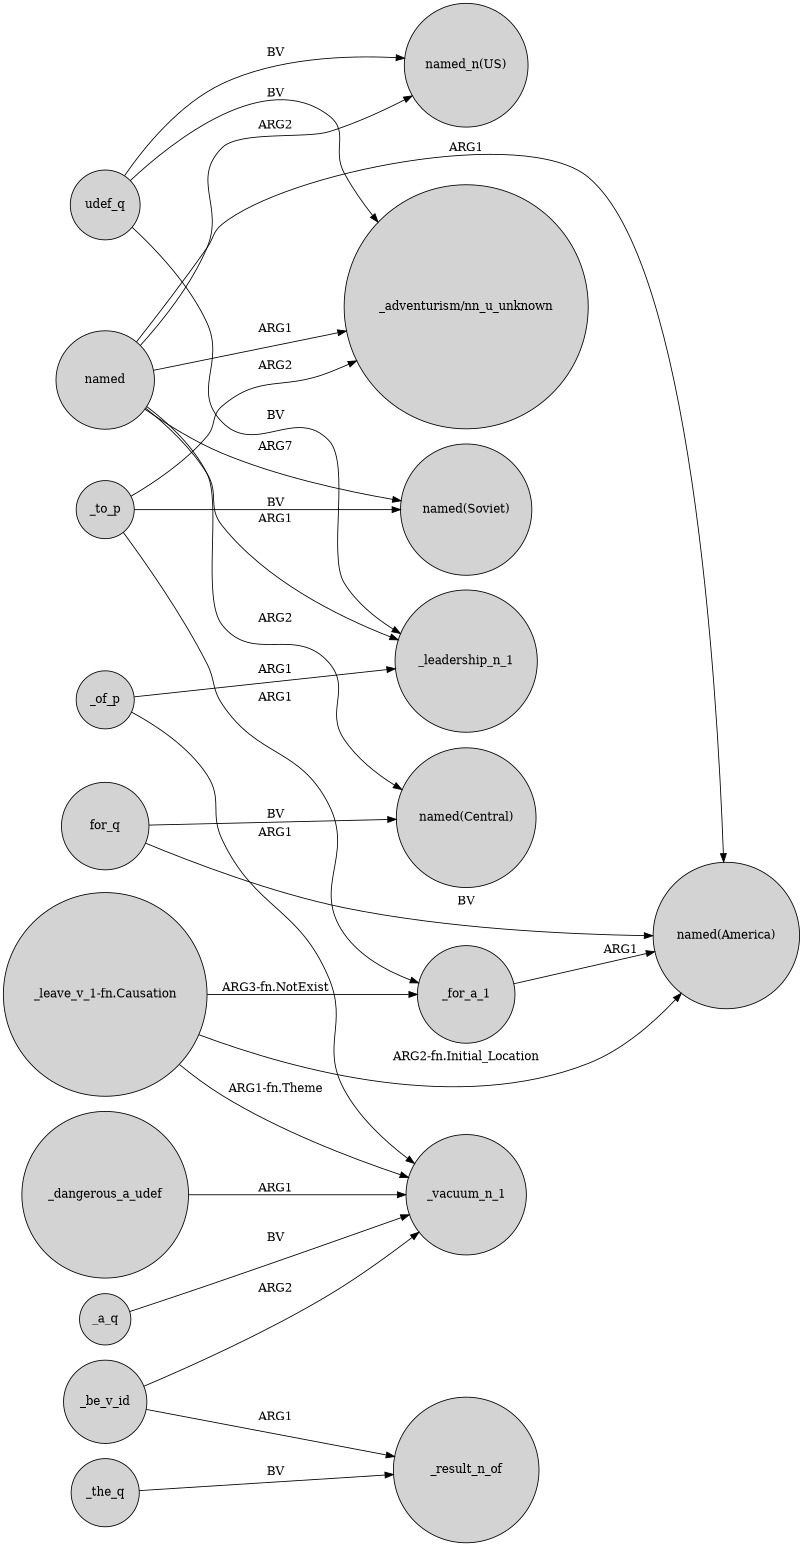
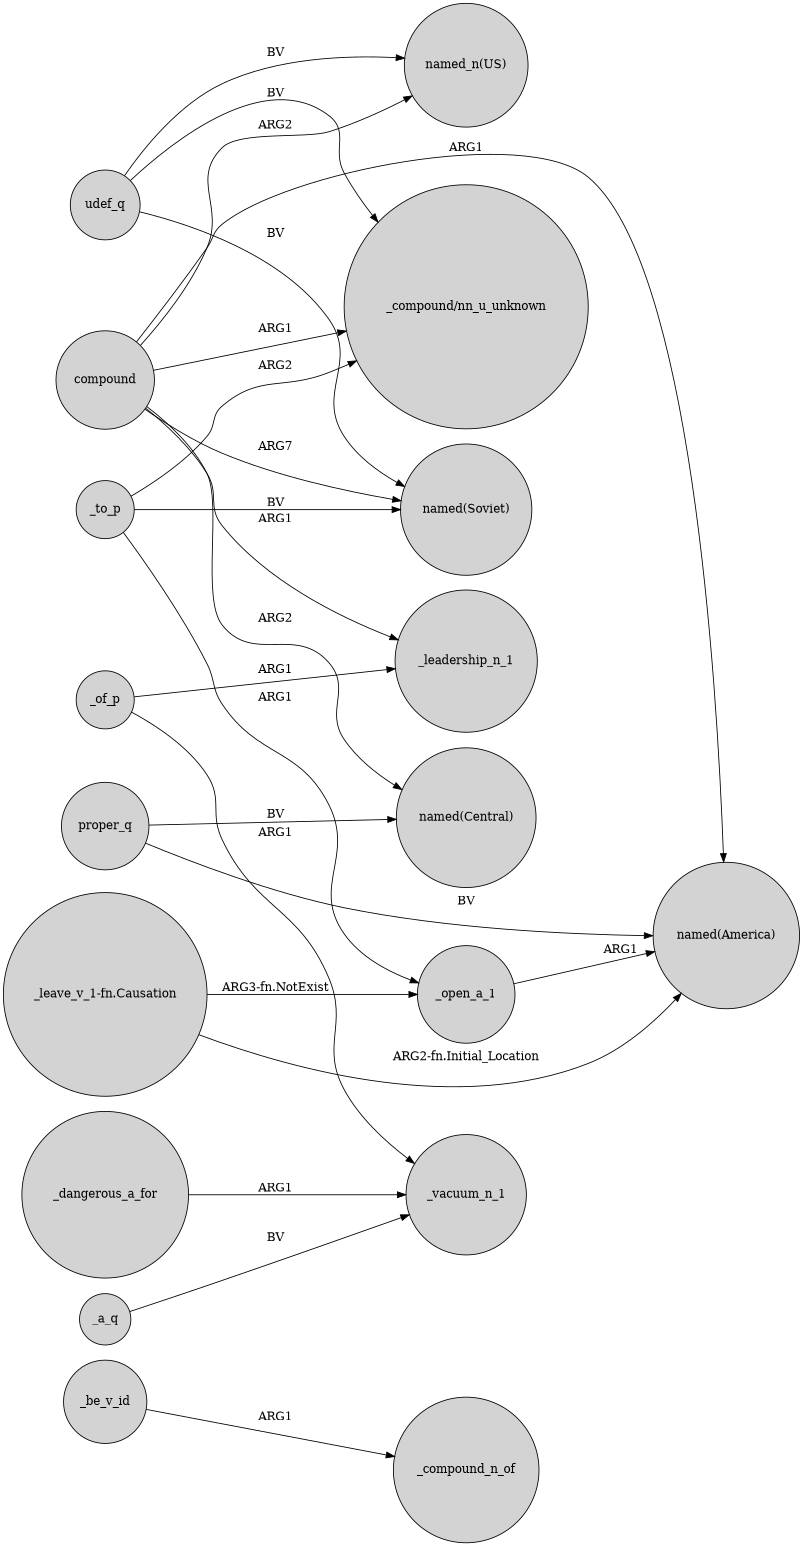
node "_adventurism/nn_u_unknown": label "_adventurism/nn_u_unknown" -> "_compound/nn_u_unknown"
node "named": label "named" -> "compound"
edge "udef_q" -> "_leadership_n_1": now "udef_q" -> "named(Soviet)"
node "for_q": label "for_q" -> "proper_q"
node "_for_a_1": label "_for_a_1" -> "_open_a_1"
edge "_leave_v_1-fn.Causation" -> "_vacuum_n_1": removed, label "ARG1-fn.Theme"
node "_dangerous_a_udef": label "_dangerous_a_udef" -> "_dangerous_a_for"
edge "_be_v_id" -> "_vacuum_n_1": removed, label "ARG2"
node "_result_n_of": label "_result_n_of" -> "_compound_n_of"
node "_the_q": removed
